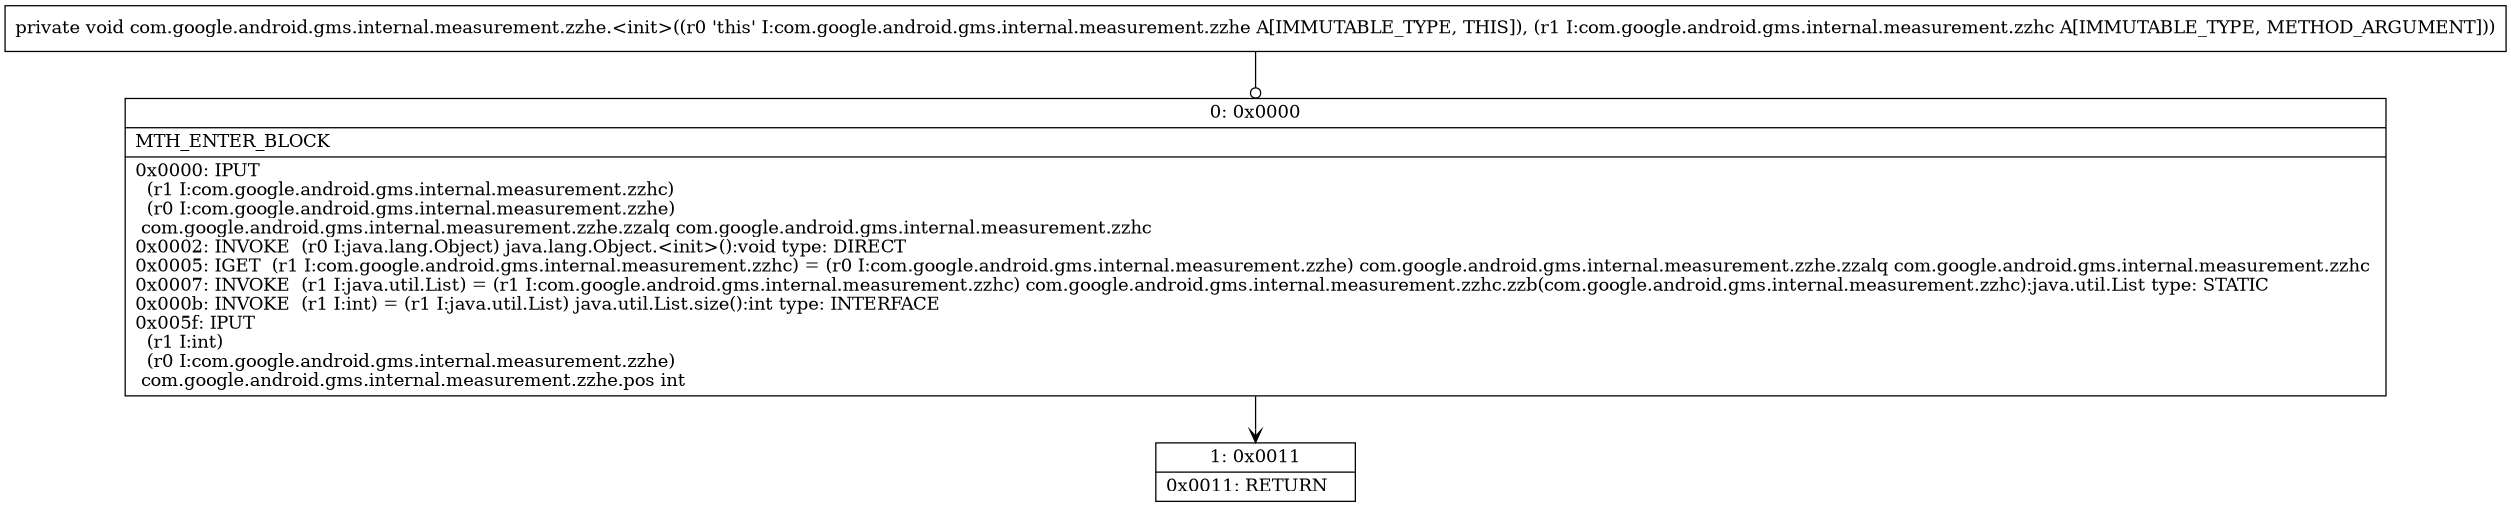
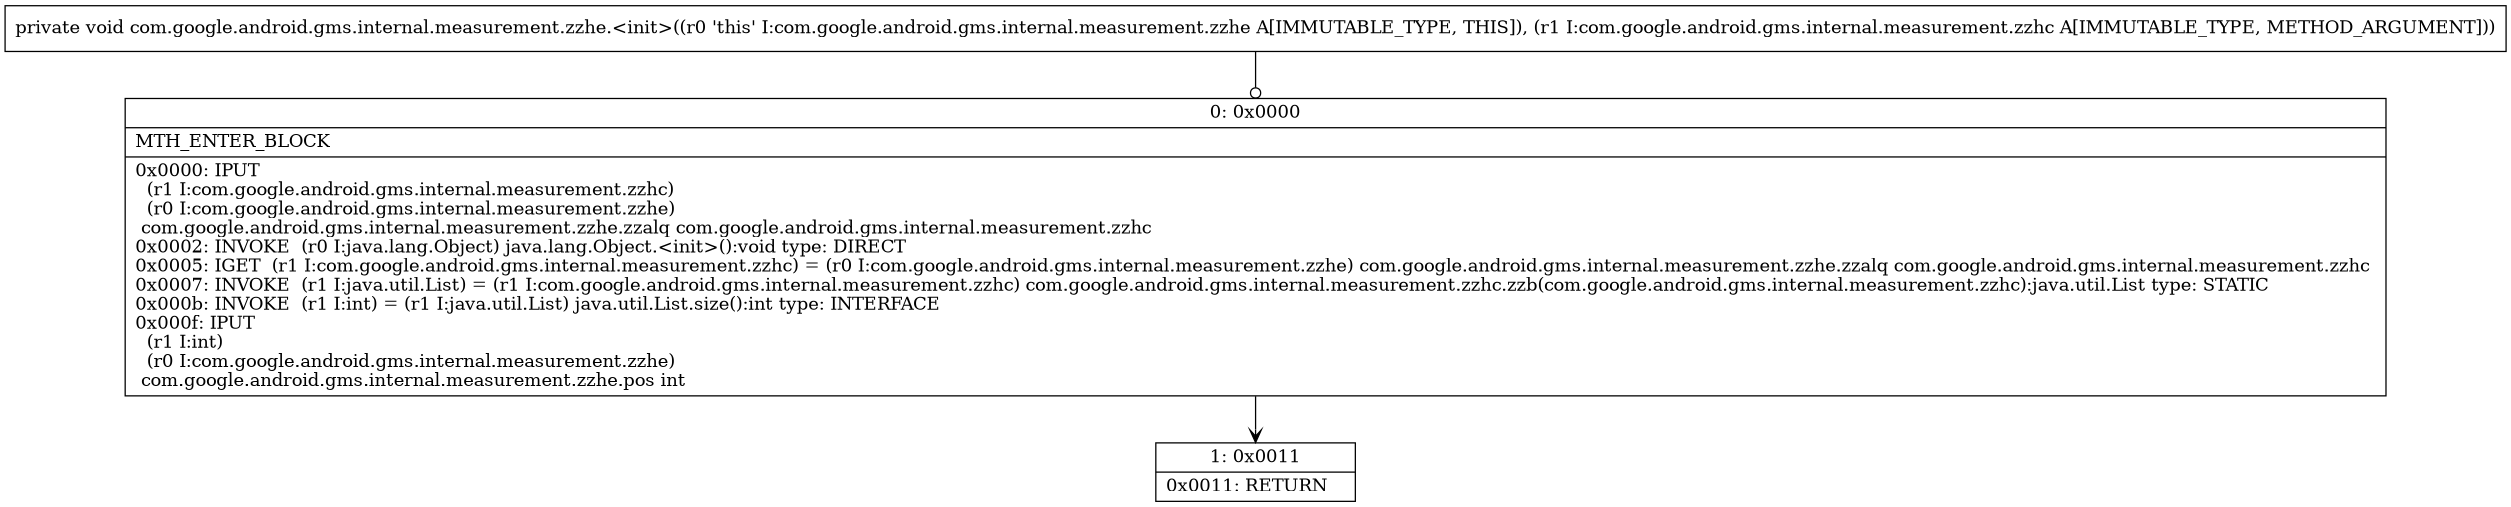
node "0: 0x0000": text "0x005f: IPUT" -> "0x000f: IPUT"
